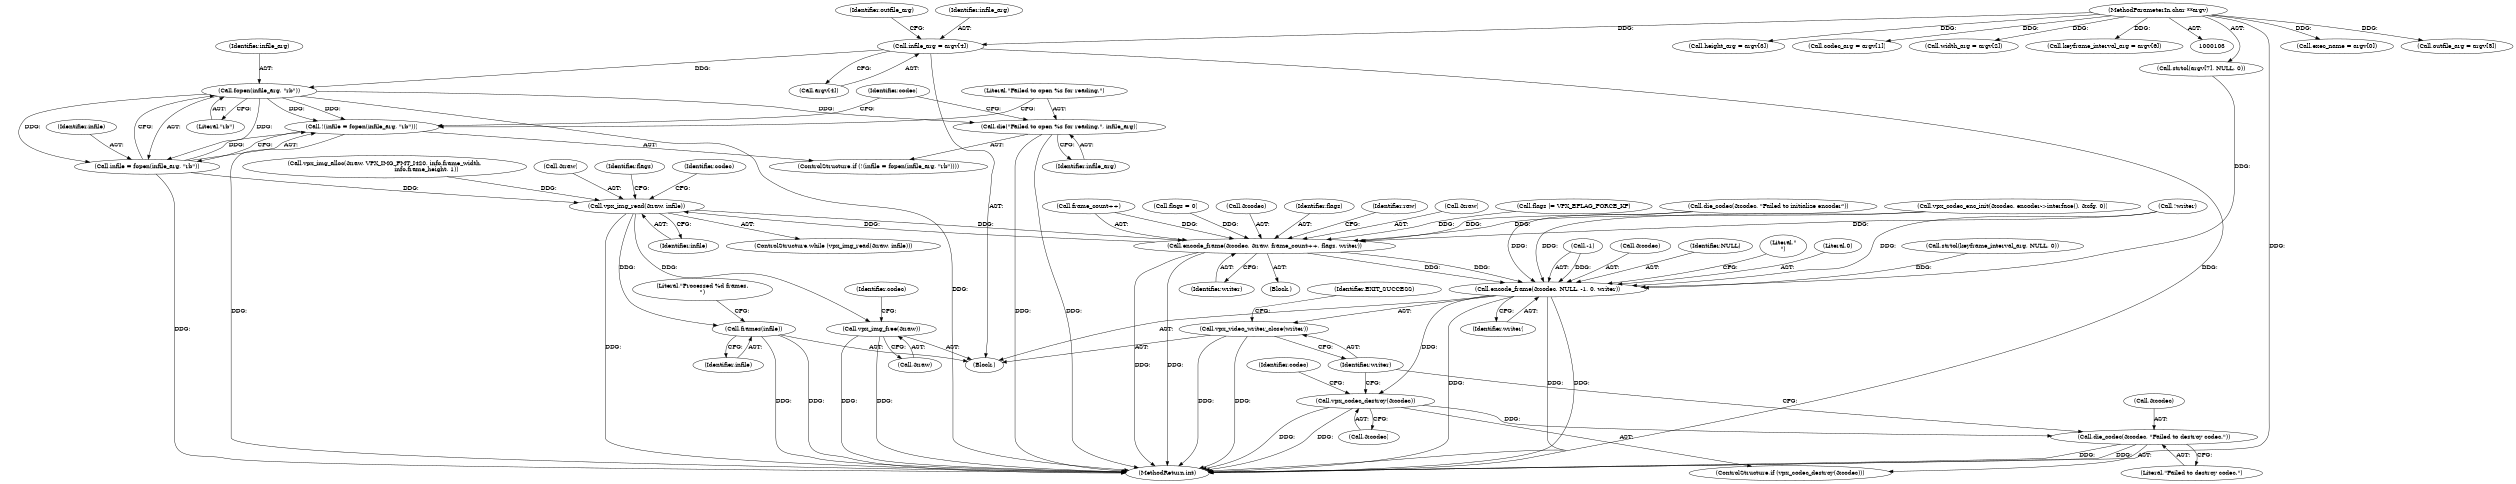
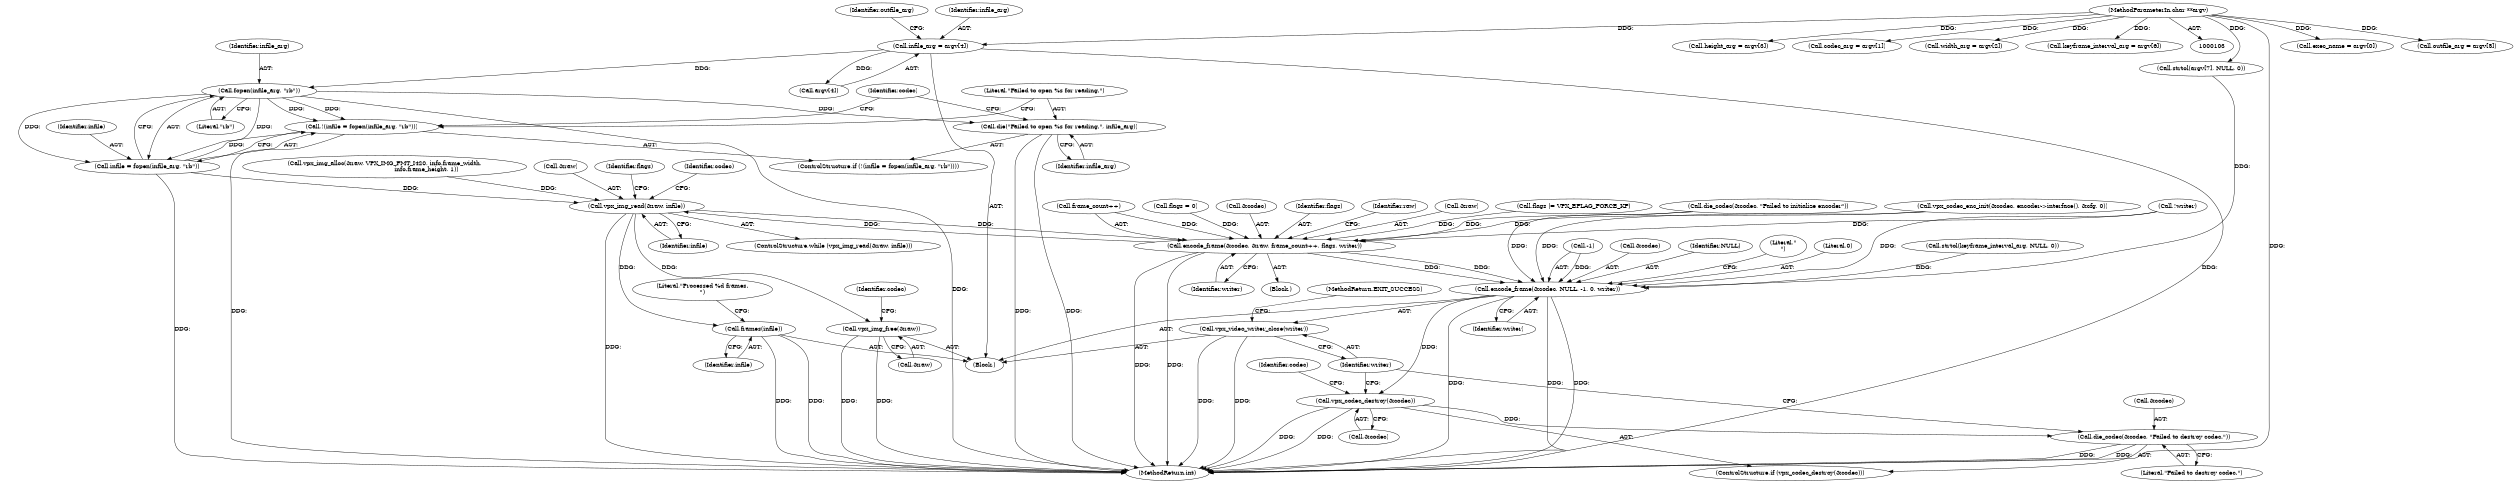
edge "(MethodParameterIn,char **argv)" -> "(Call,strtol(argv[7], NULL, 0))": label "AST: " -> "DDG: "
edge "(Call,infile_arg = argv[4])" -> "(Call,argv[4])": label "CFG: " -> "DDG: "
node "(Identifier,EXIT_SUCCESS)": label "(Identifier,EXIT_SUCCESS)" -> "(MethodReturn,EXIT_SUCCESS)"
